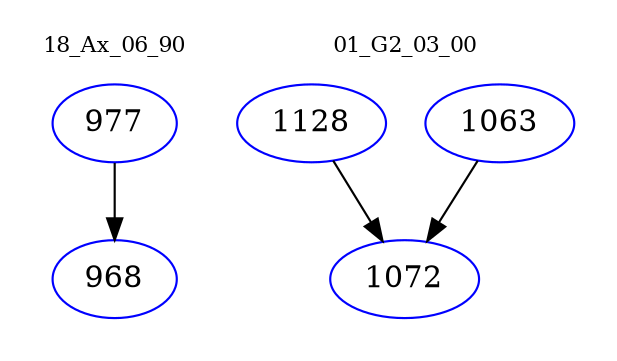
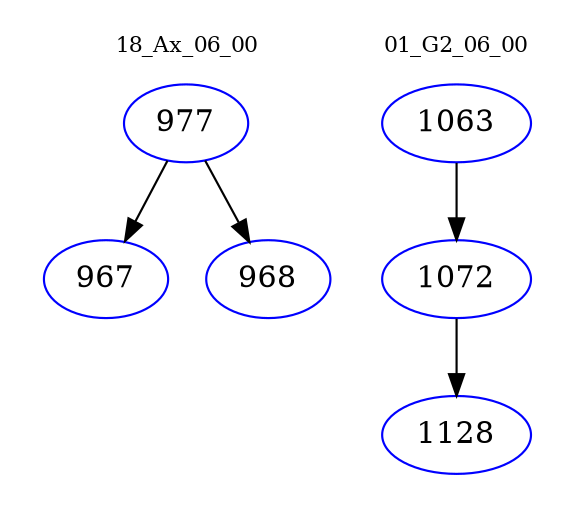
cluster "18_Ax_06_90": label "18_Ax_06_90" -> "18_Ax_06_00"
cluster "01_G2_03_00": label "01_G2_03_00" -> "01_G2_06_00"
edge "1128" -> "1072": reversed
node "967": added
